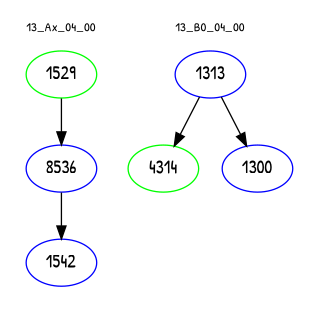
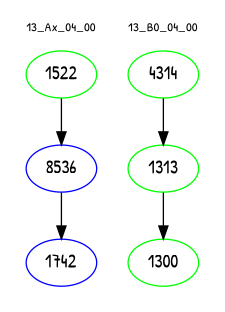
node "1529": label "1529" -> "1522"
node "1313": color blue -> green
edge "1313" -> "4314": reversed
node "1300": color blue -> green
node "1542": label "1542" -> "1742"
